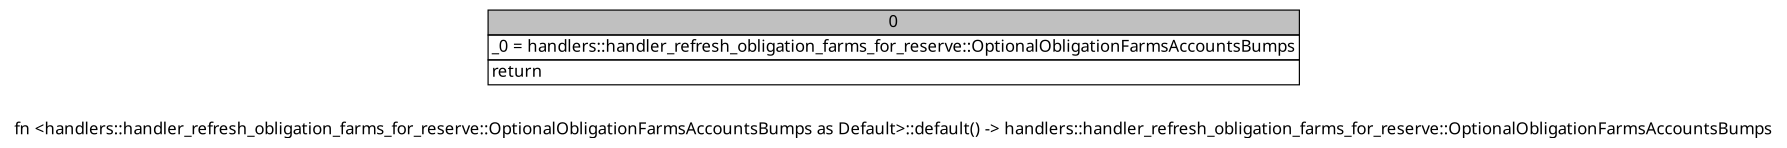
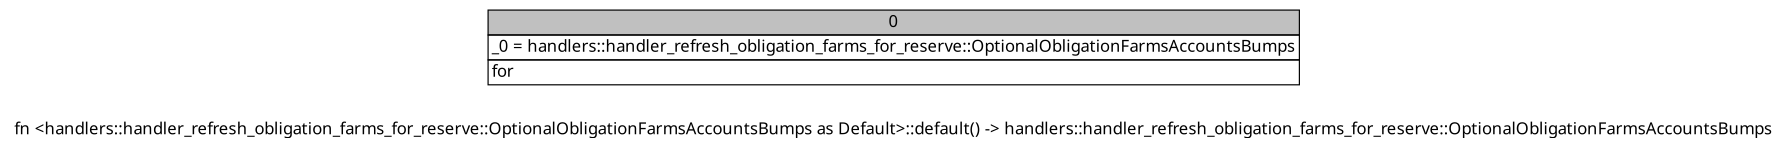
node "0": text "return" -> "for"
